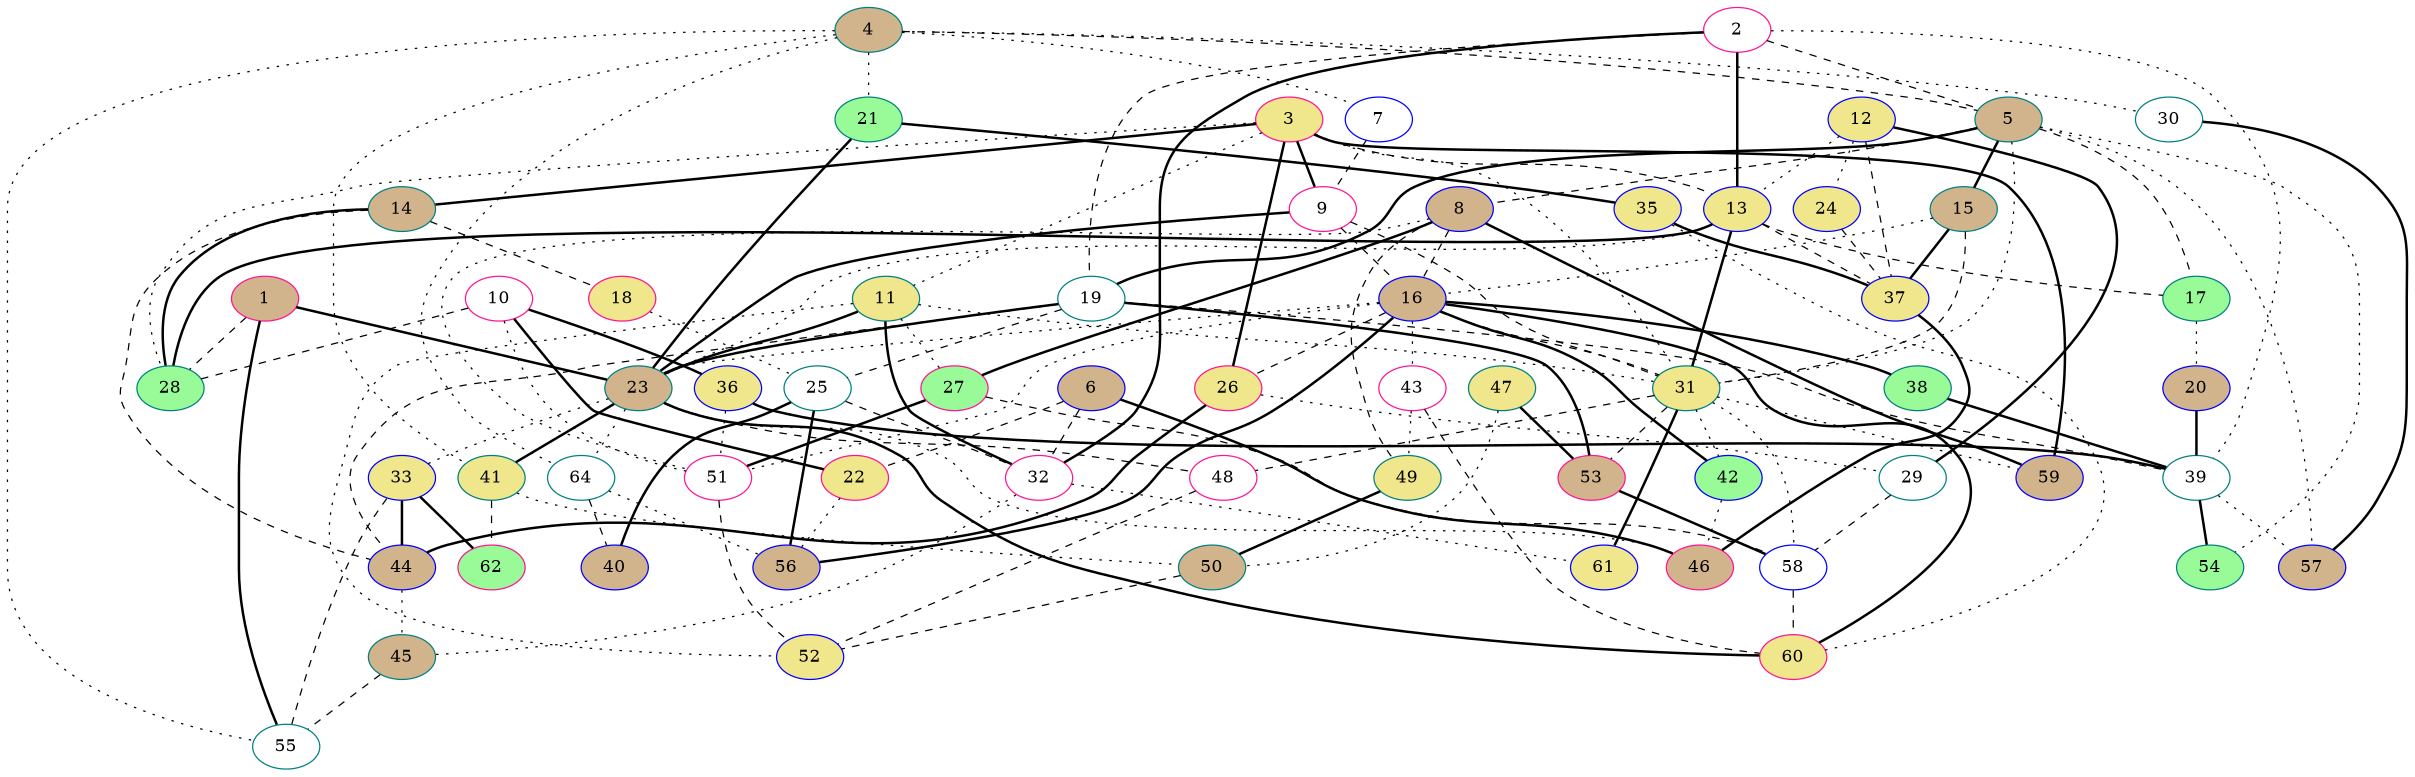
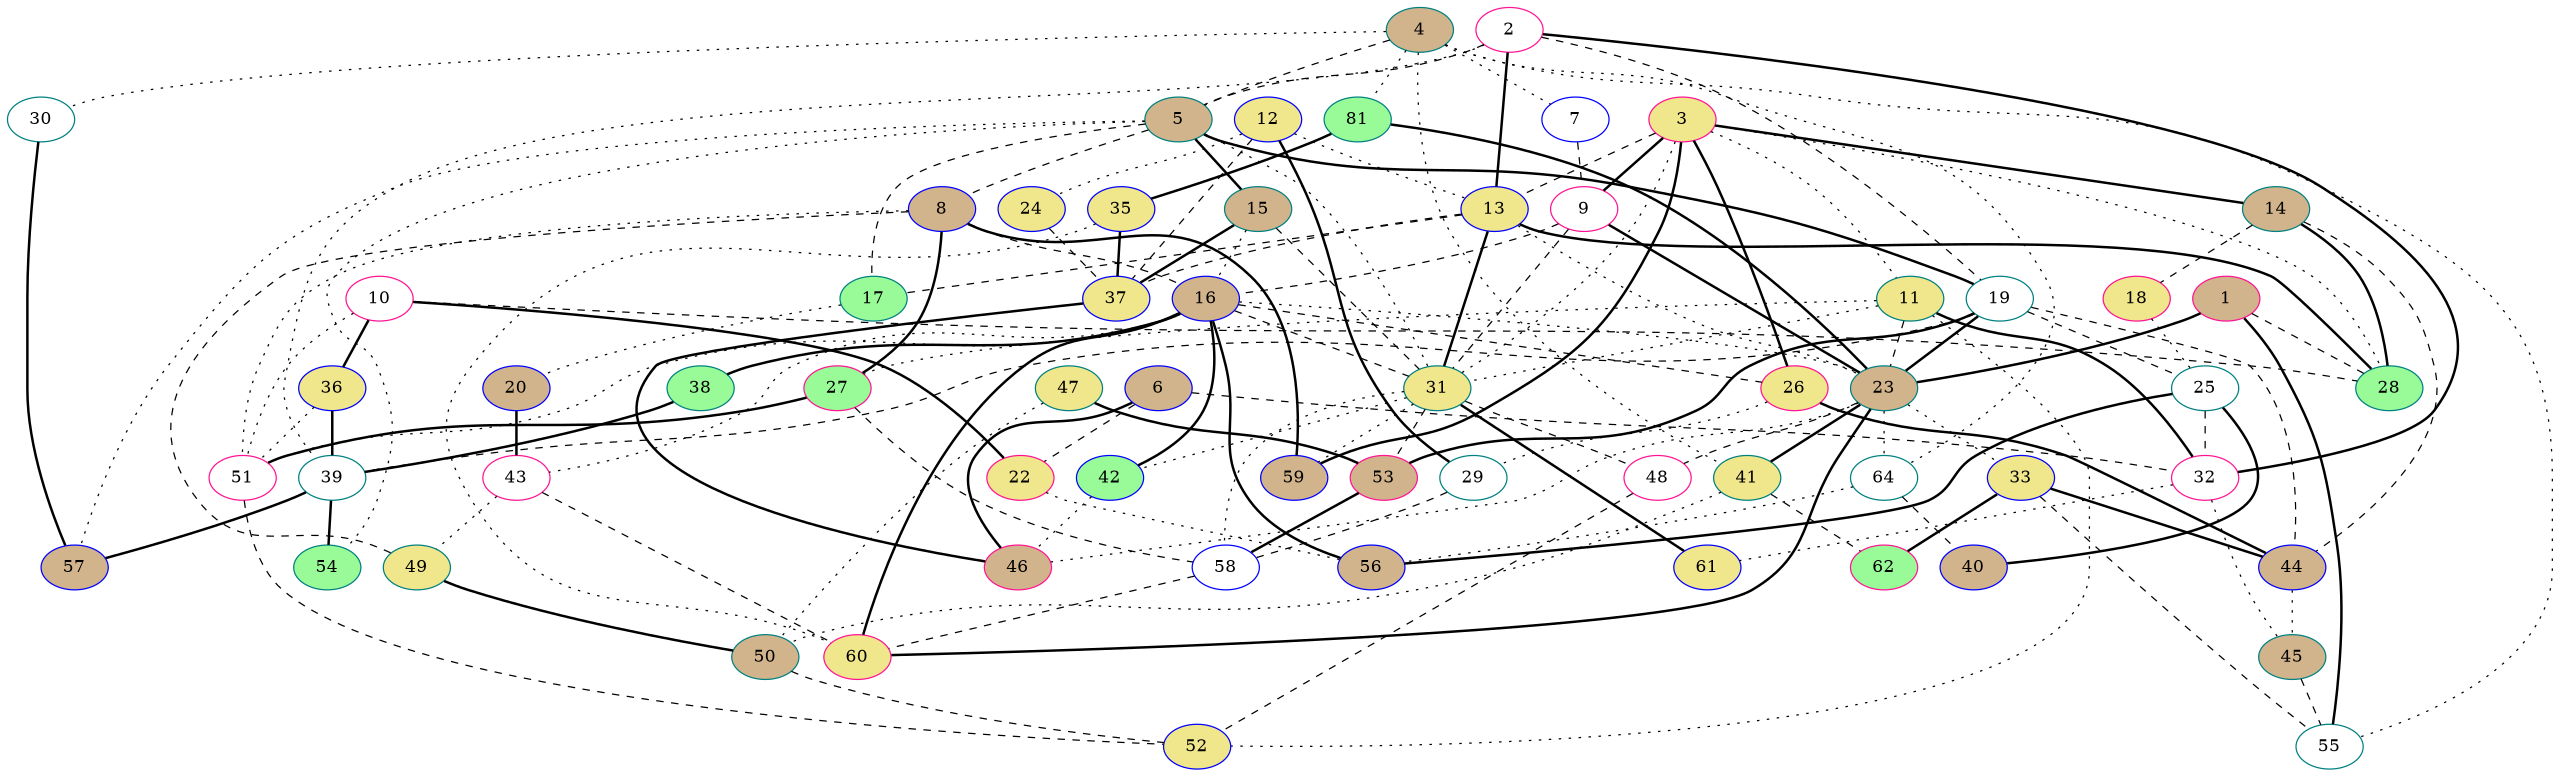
node "21": label "21" -> "81"
edge "11" -- "23": style bold -> dashed
edge "20" -- "39": now "20" -- "43"
edge "39" -- "57": style dotted -> bold
